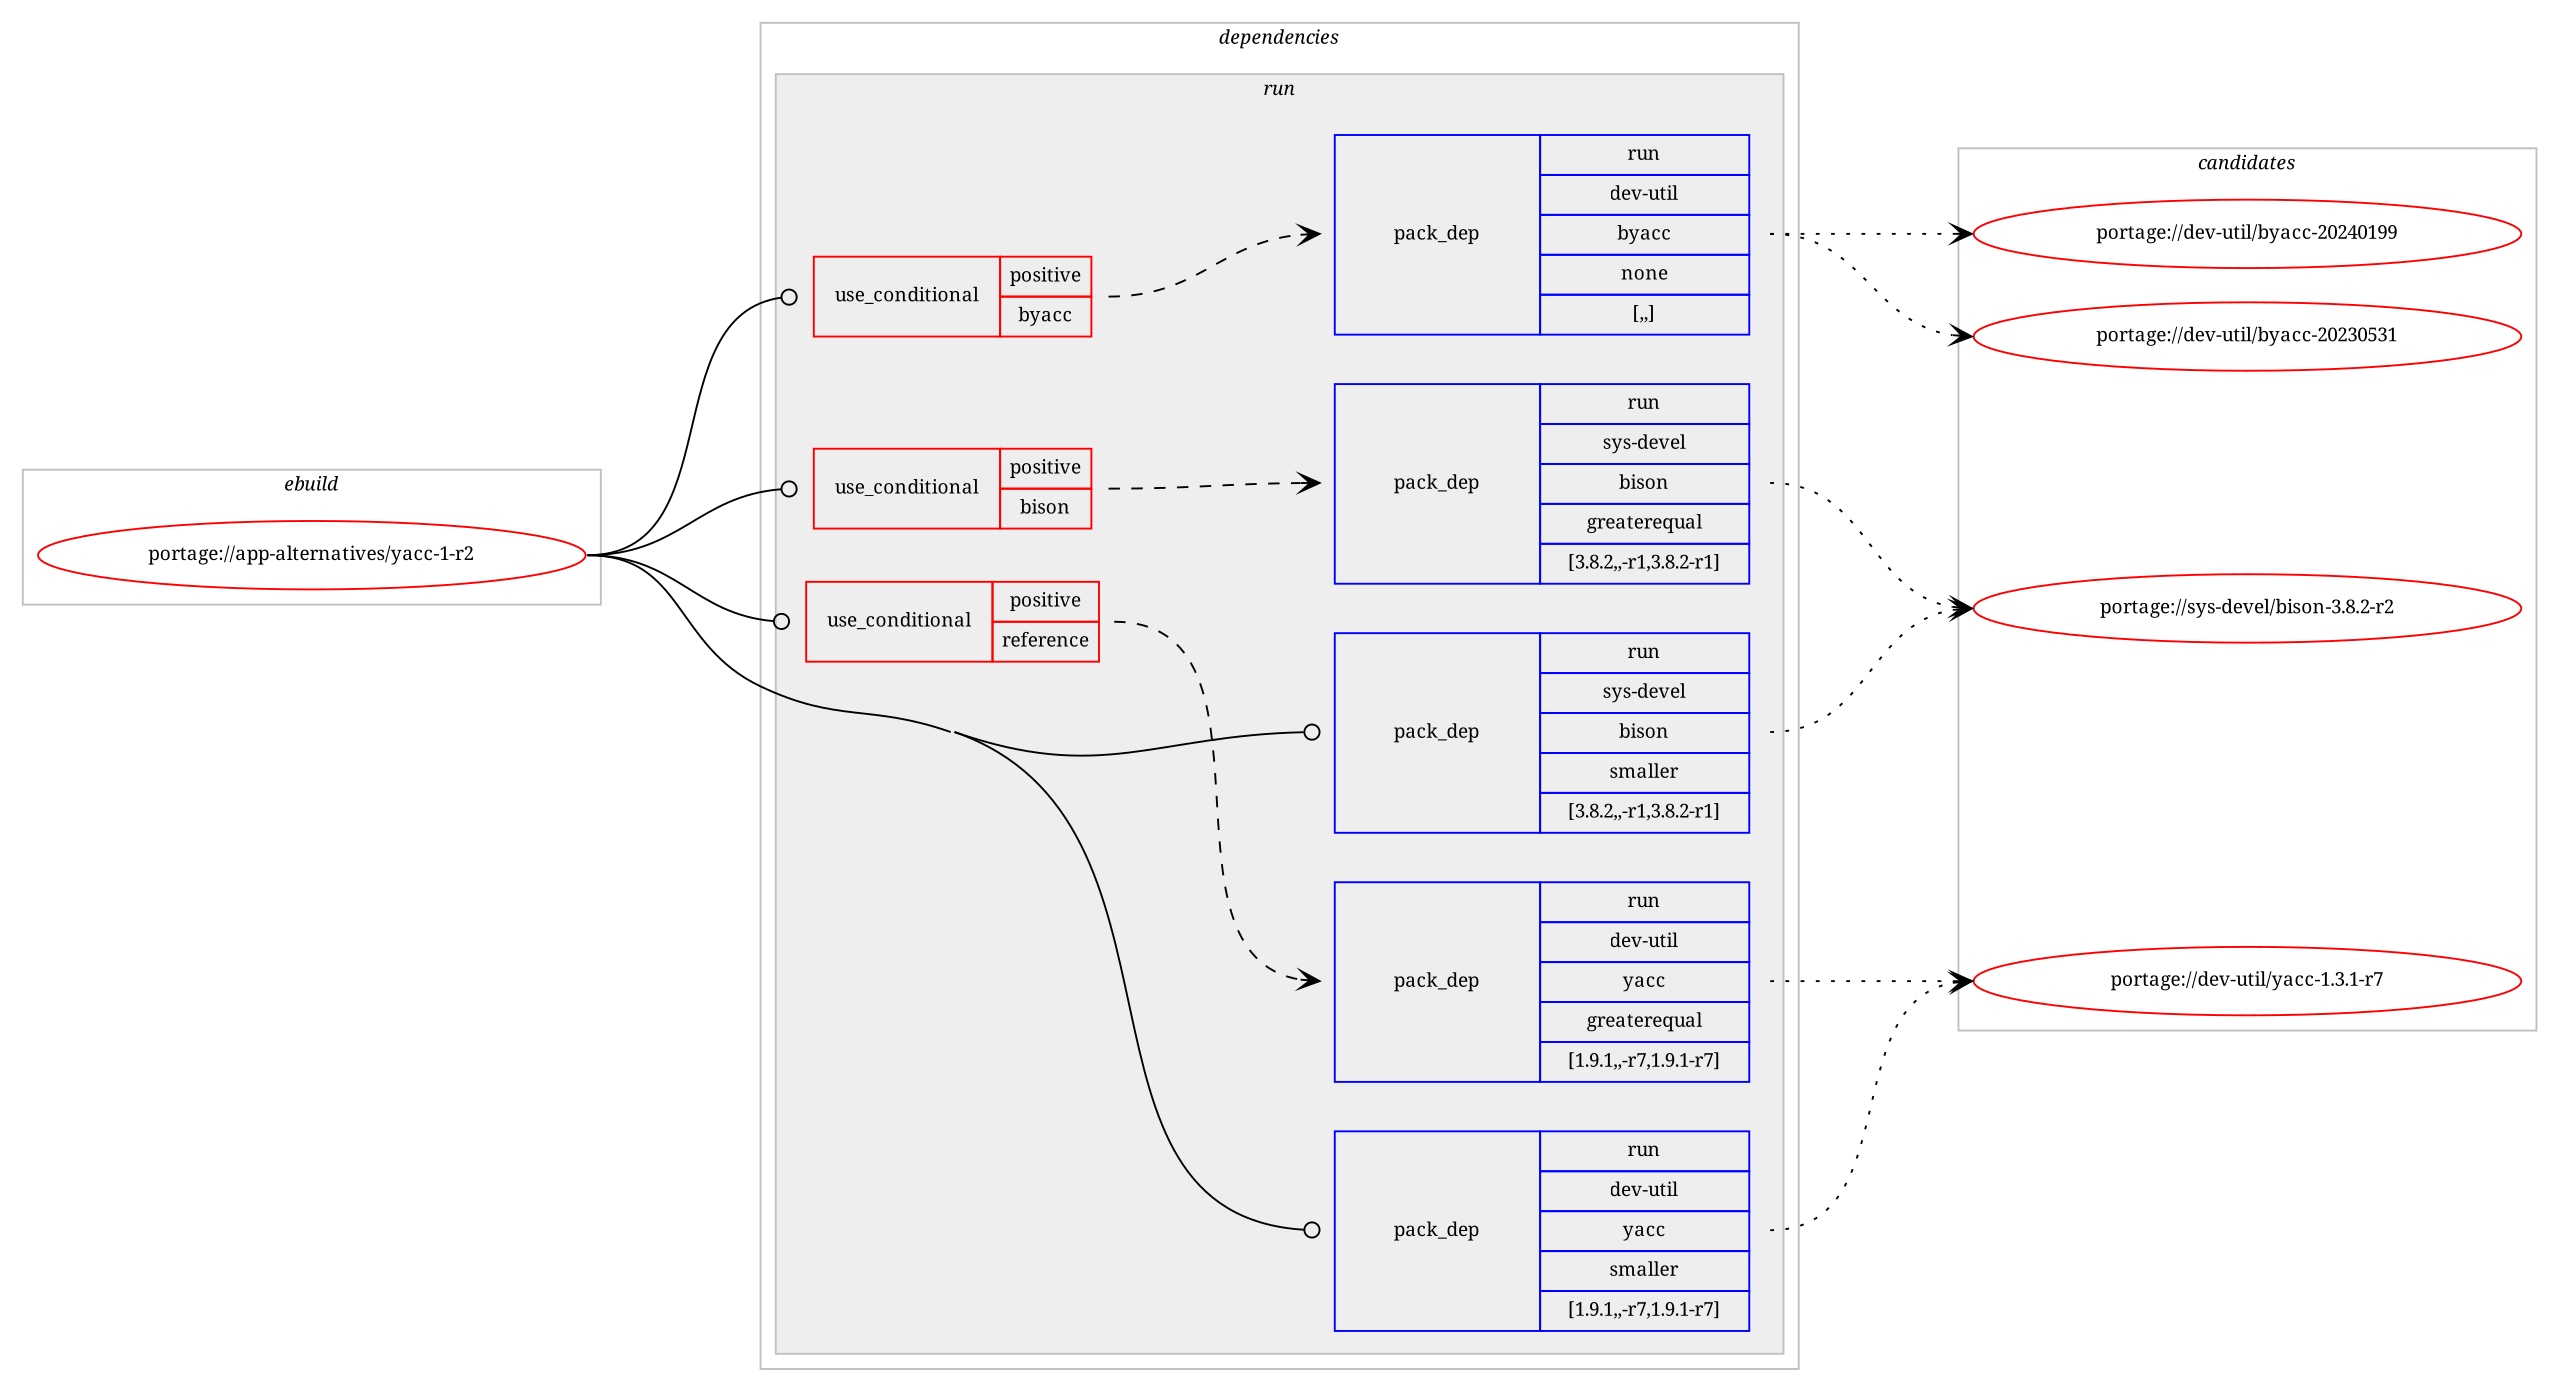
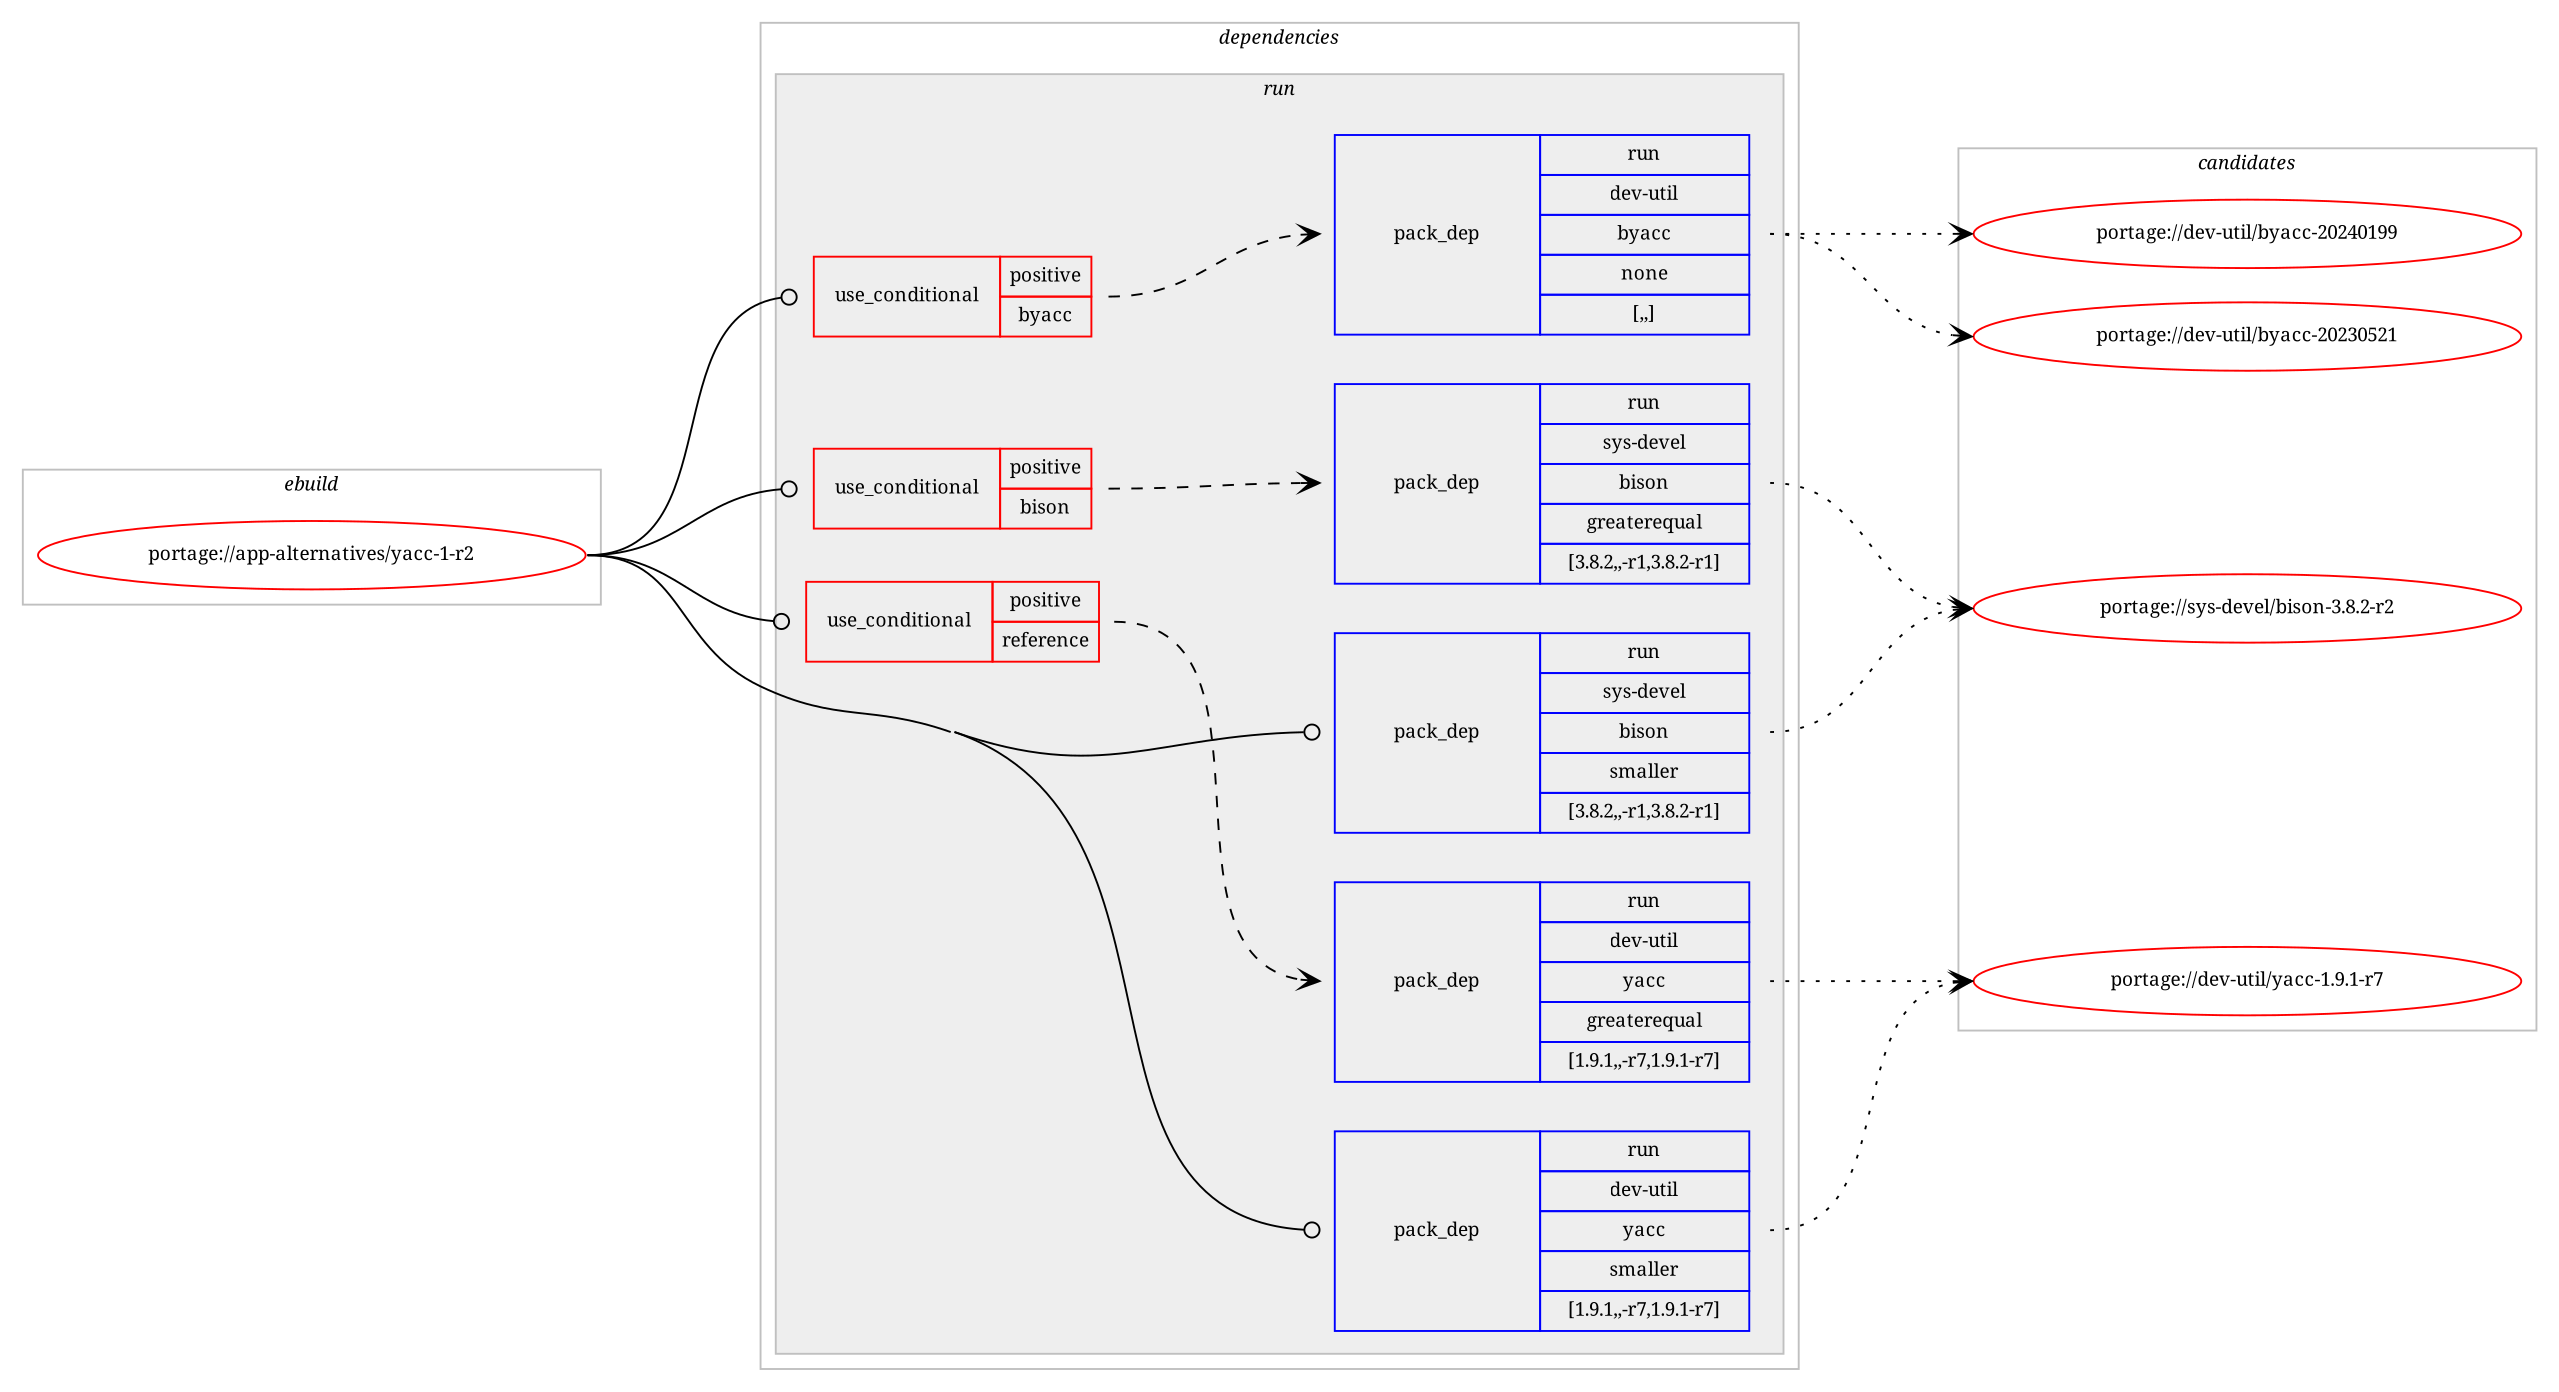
node "portage://dev-util/byacc-20230531": label "portage://dev-util/byacc-20230531" -> "portage://dev-util/byacc-20230521"
node "portage://dev-util/yacc-1.3.1-r7": label "portage://dev-util/yacc-1.3.1-r7" -> "portage://dev-util/yacc-1.9.1-r7"
